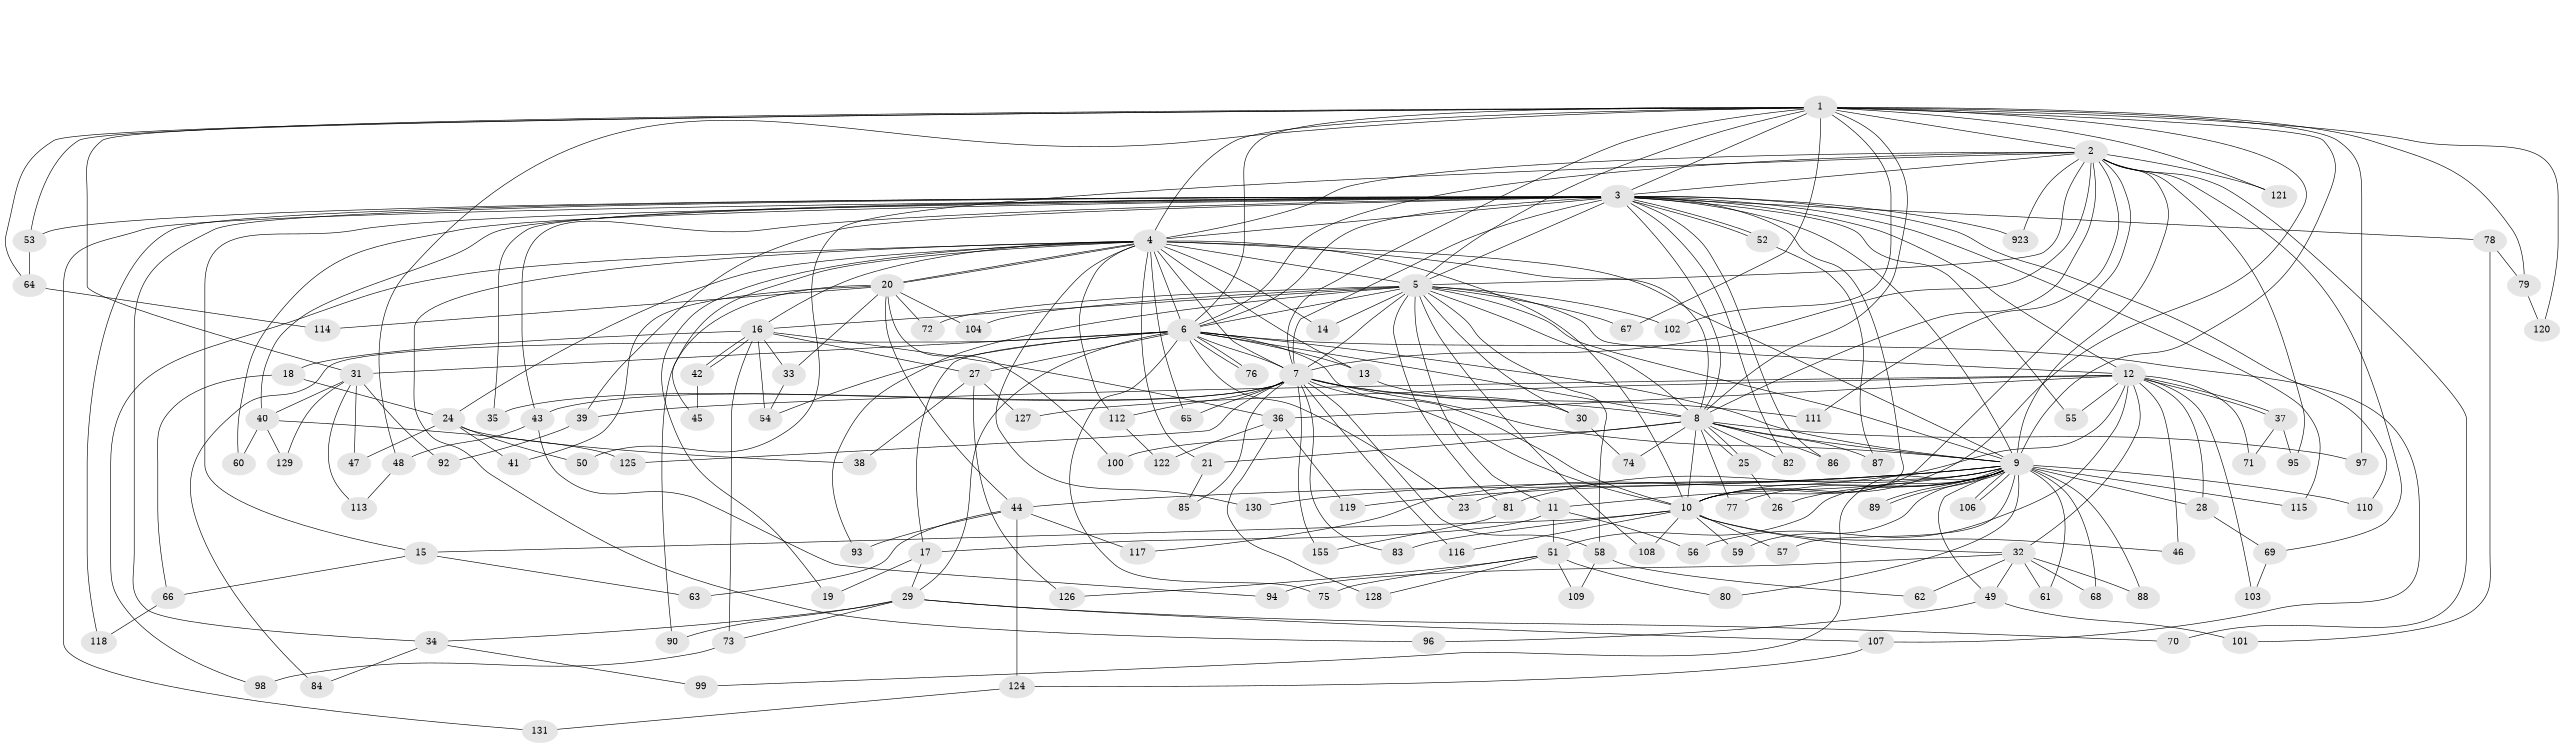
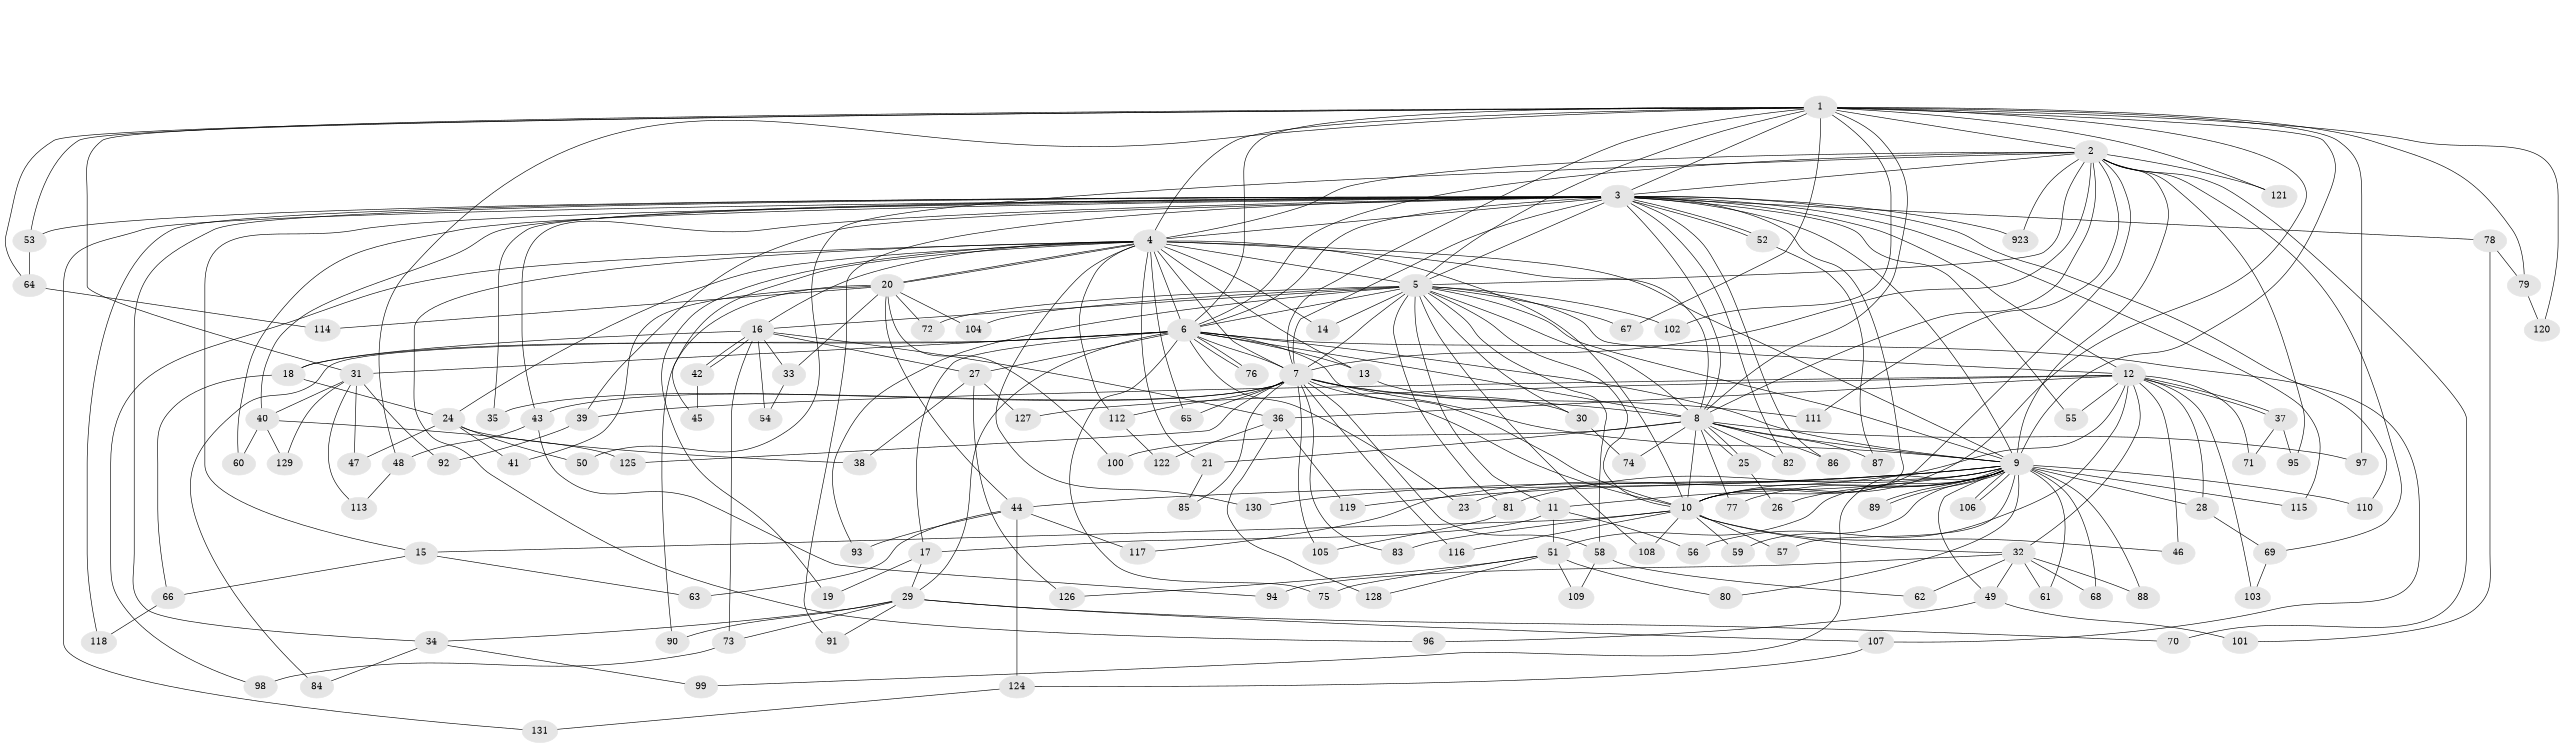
edge "6" -- "54": now "6" -- "18"
edge "5" -- "10": added
node "155": label "155" -> "105"
node "91": added
